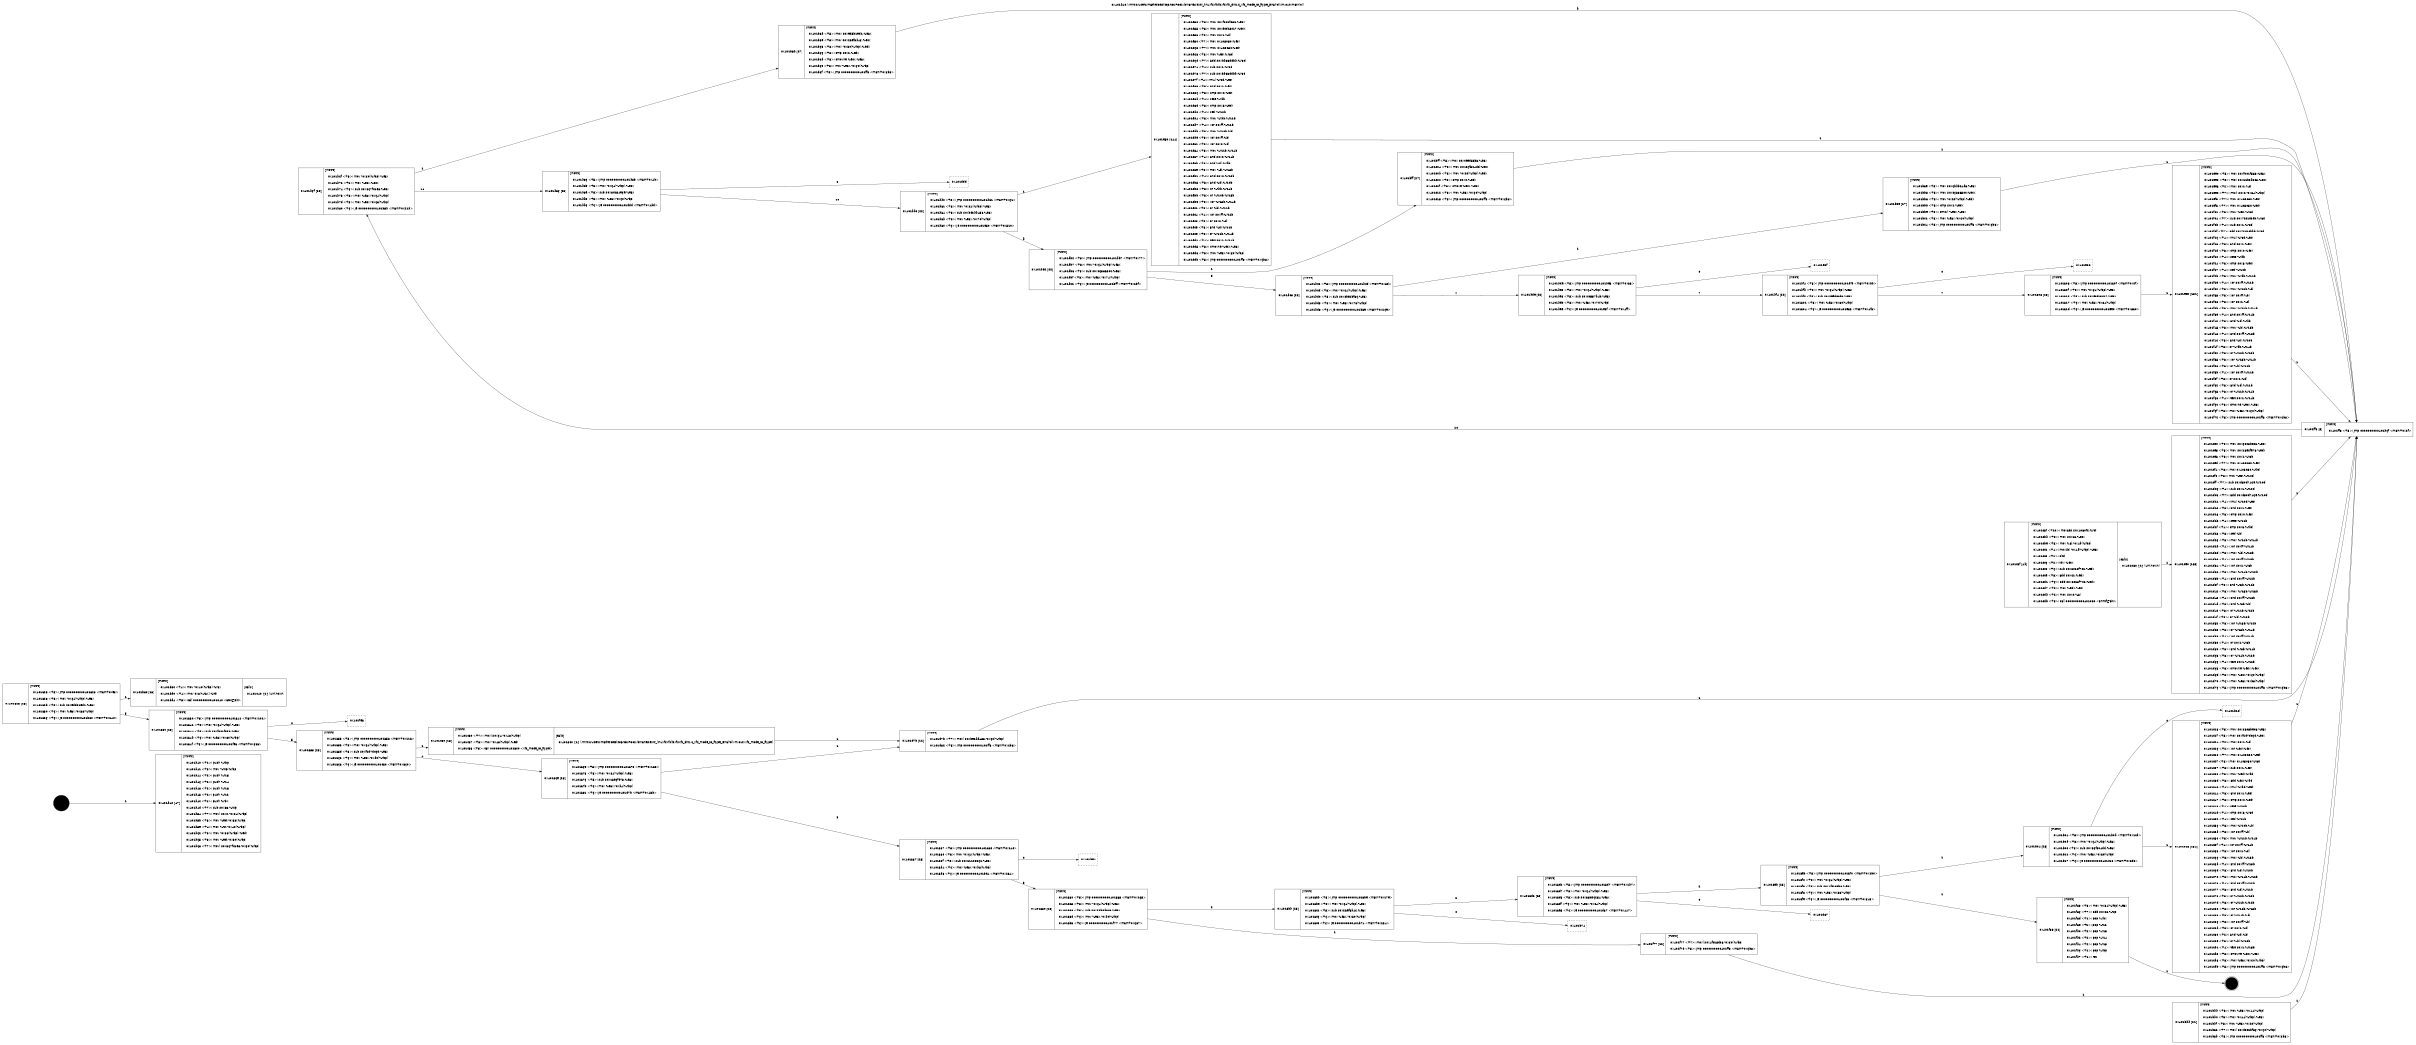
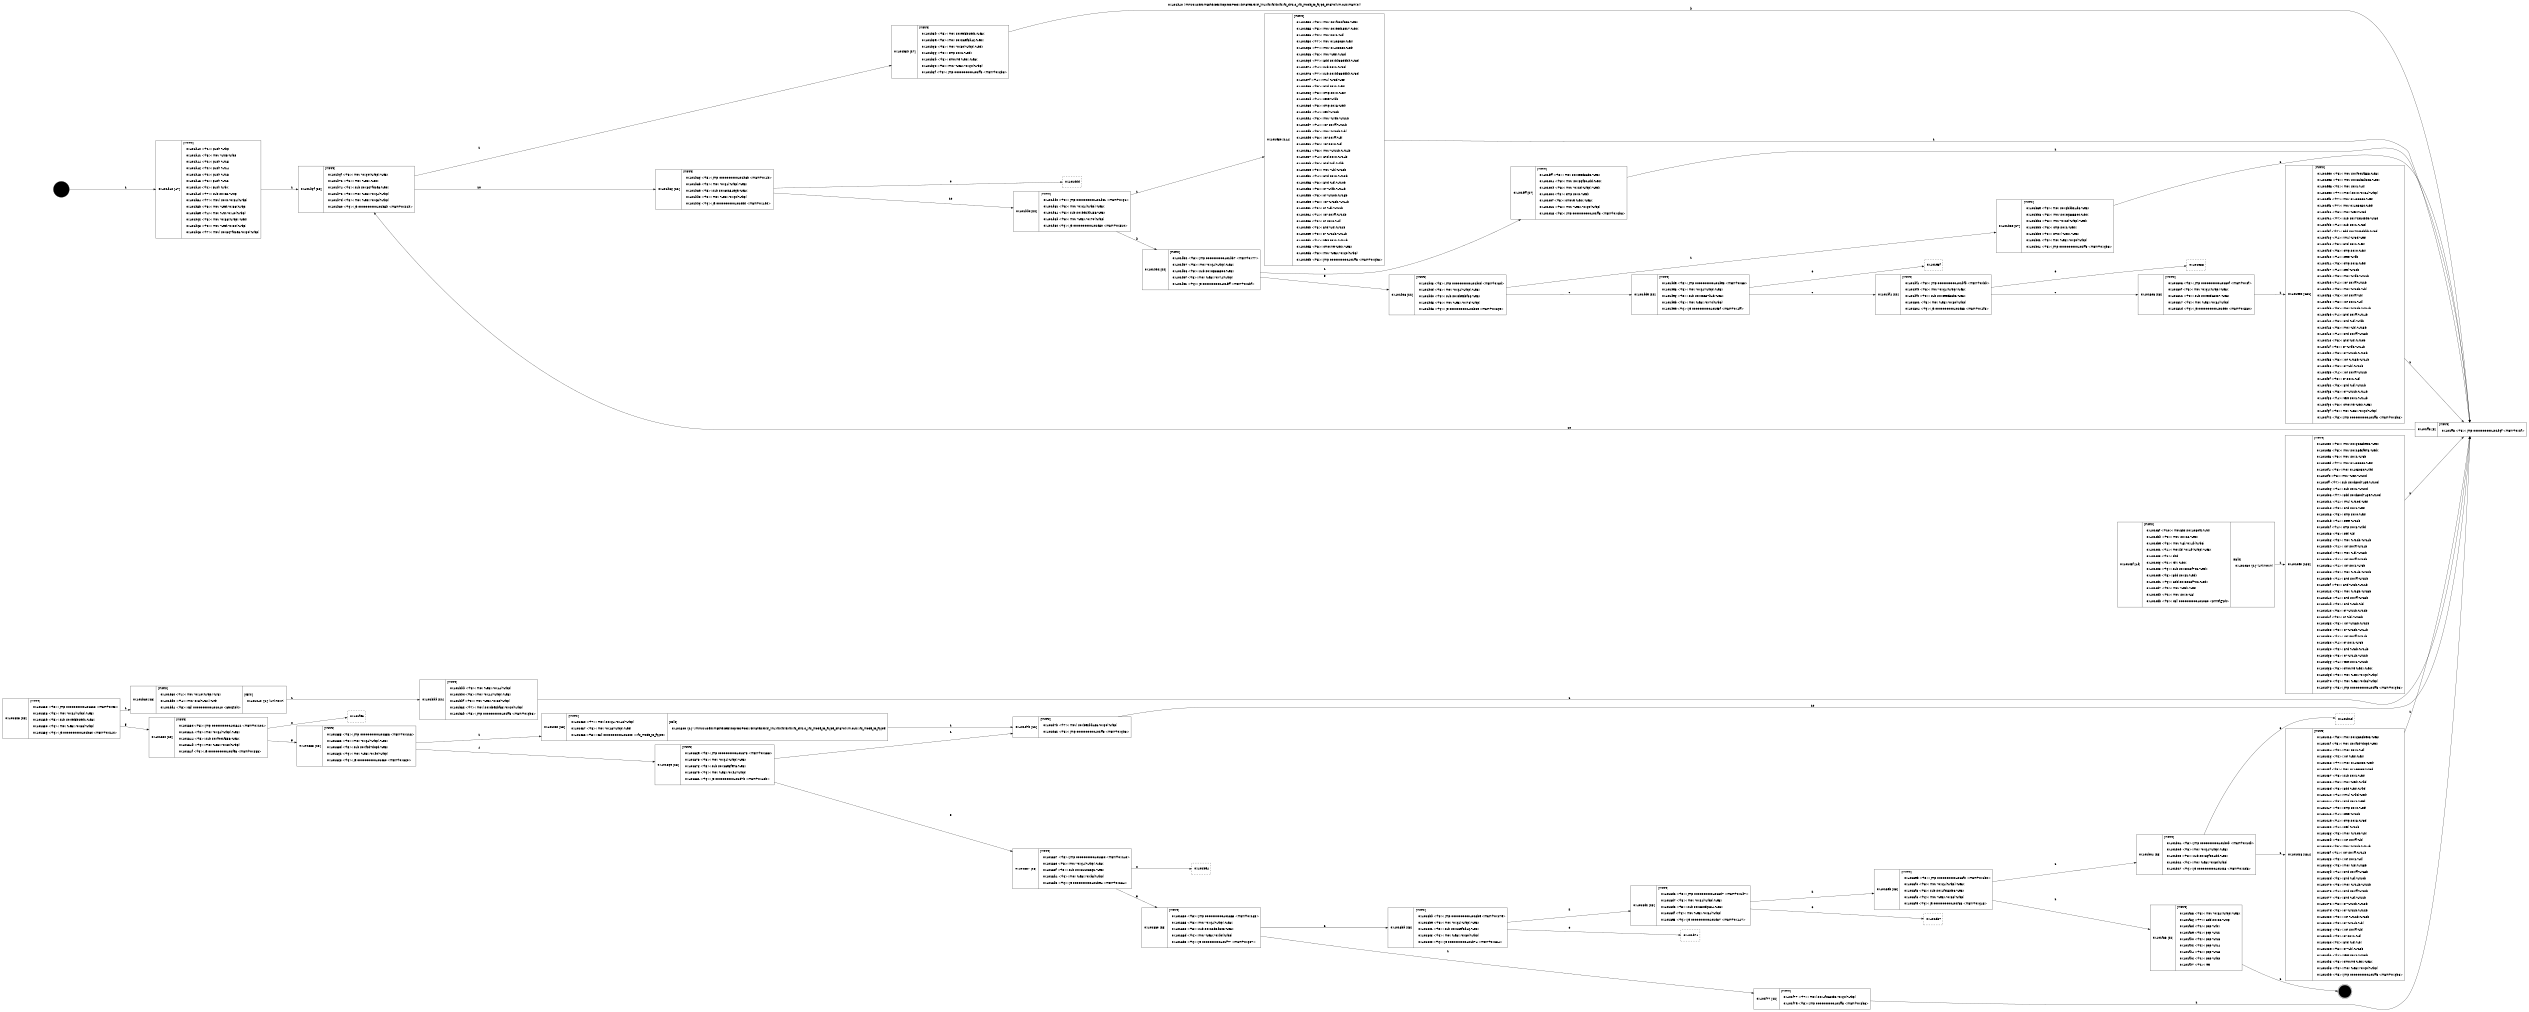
edge "0x401940 [47]" -> "0x40196f [23]": added, label "1"
edge "0x401d7b [12]" -> "0x401ff8 [5]": label " 1" -> " 10"
edge "0x401b8c [13]" -> "0x401b99 [21]": added, label "1"
